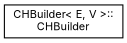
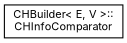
node "CHBuilder< E, V >:: CHBuilder": label "CHBuilder< E, V >:: CHBuilder" -> "CHBuilder< E, V >:: CHInfoComparator"
